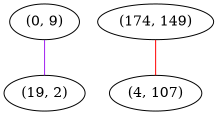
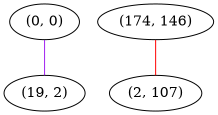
node "(0, 9)": label "(0, 9)" -> "(0, 0)"
node "(174, 149)": label "(174, 149)" -> "(174, 146)"
node "(4, 107)": label "(4, 107)" -> "(2, 107)"
